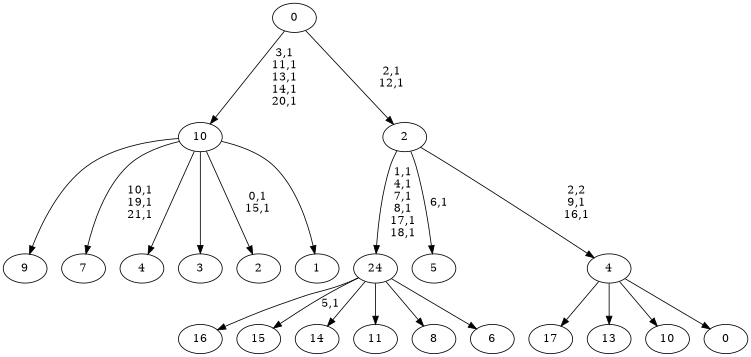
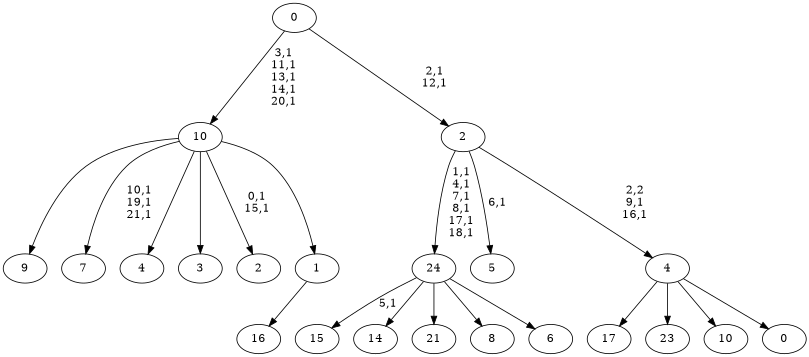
edge "24" -> "16": now "1" -> "16"
node "11": label "11" -> "21"
node "13": label "13" -> "23"
